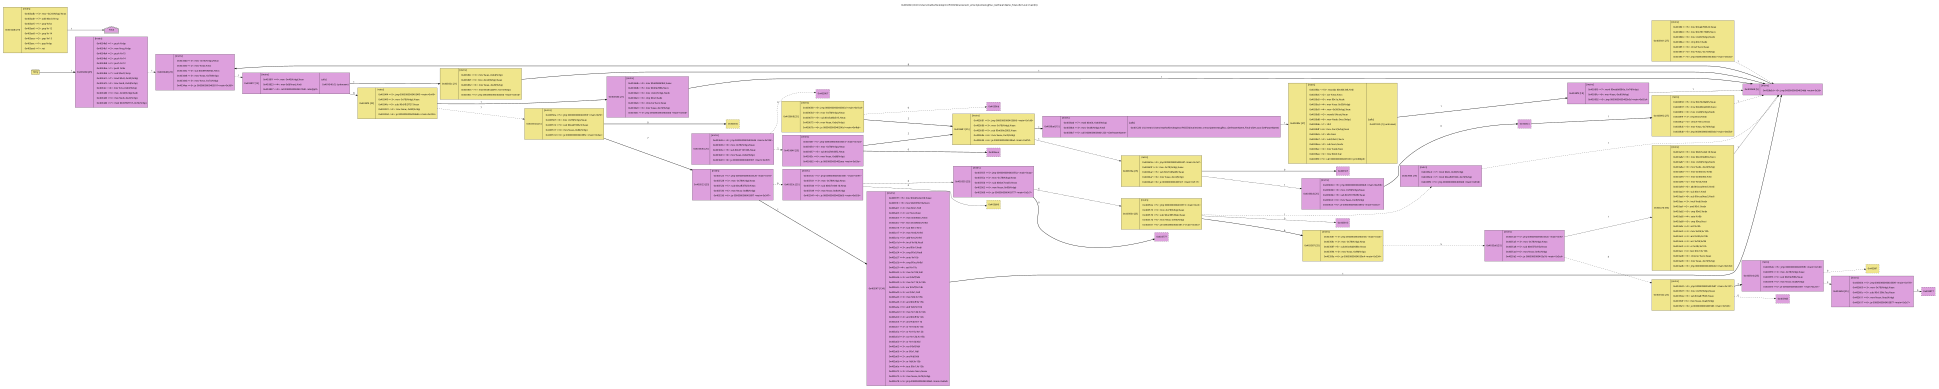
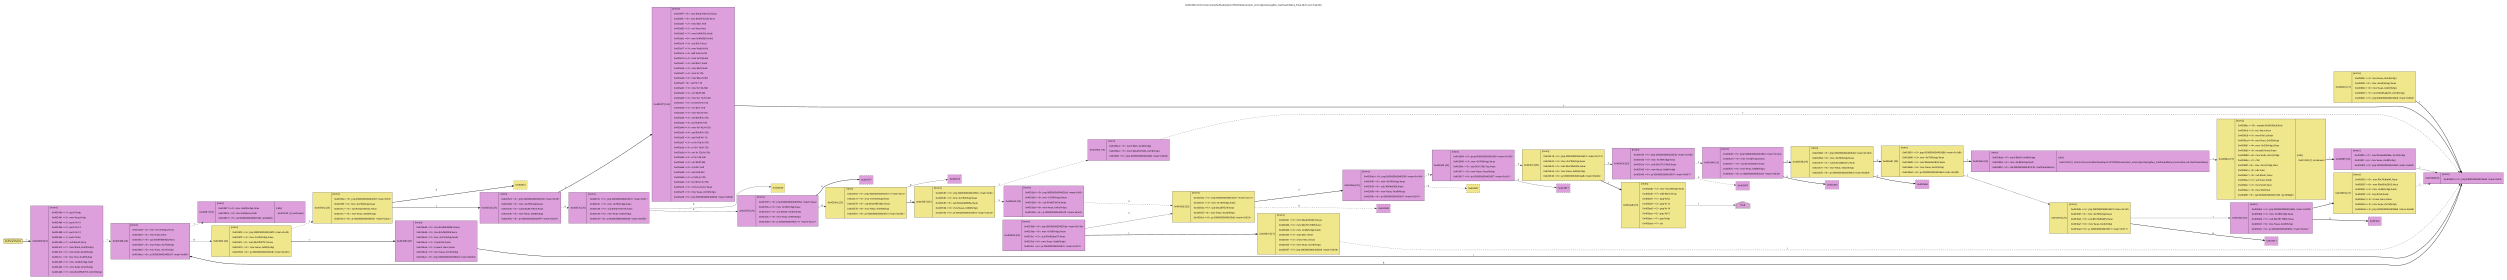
node "Entry": label "Entry" -> "GetParamName"
edge "0x40381f [13]" -> "0x40382c [21]": removed, label "1"
edge "0x40381f [13]" -> "0x4034f4 [22]": now "0x4034dd [23]" -> "0x4034f4 [22]"
edge "0x403668 [25]" -> "0x40396d": style dashed -> bold
edge "0x4036cc" -> "0x403892 [27]": now "0x4036b3 [25]" -> "0x403892 [27]"
edge "0x40364f [25]" -> "0x403681 [25]": now "0x40364f [25]" -> "0x403668 [25]"
node "0x40361d [25]": added
node "0x403a7d [94]": removed
edge "0x40356e [25]" -> "0x4039e4 [19]": now "0x403587 [25]" -> "0x4039e4 [19]"
node "0x4035b9 [25]": added
